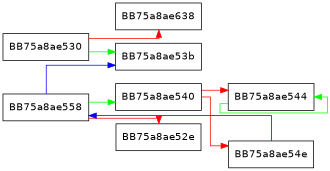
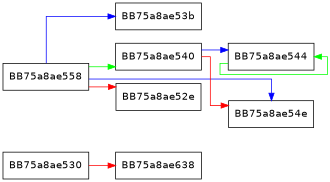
edge "BB75a8ae530" -> "BB75a8ae53b": removed
edge "BB75a8ae540" -> "BB75a8ae544": color red -> blue
edge "BB75a8ae54e" -> "BB75a8ae558": reversed
